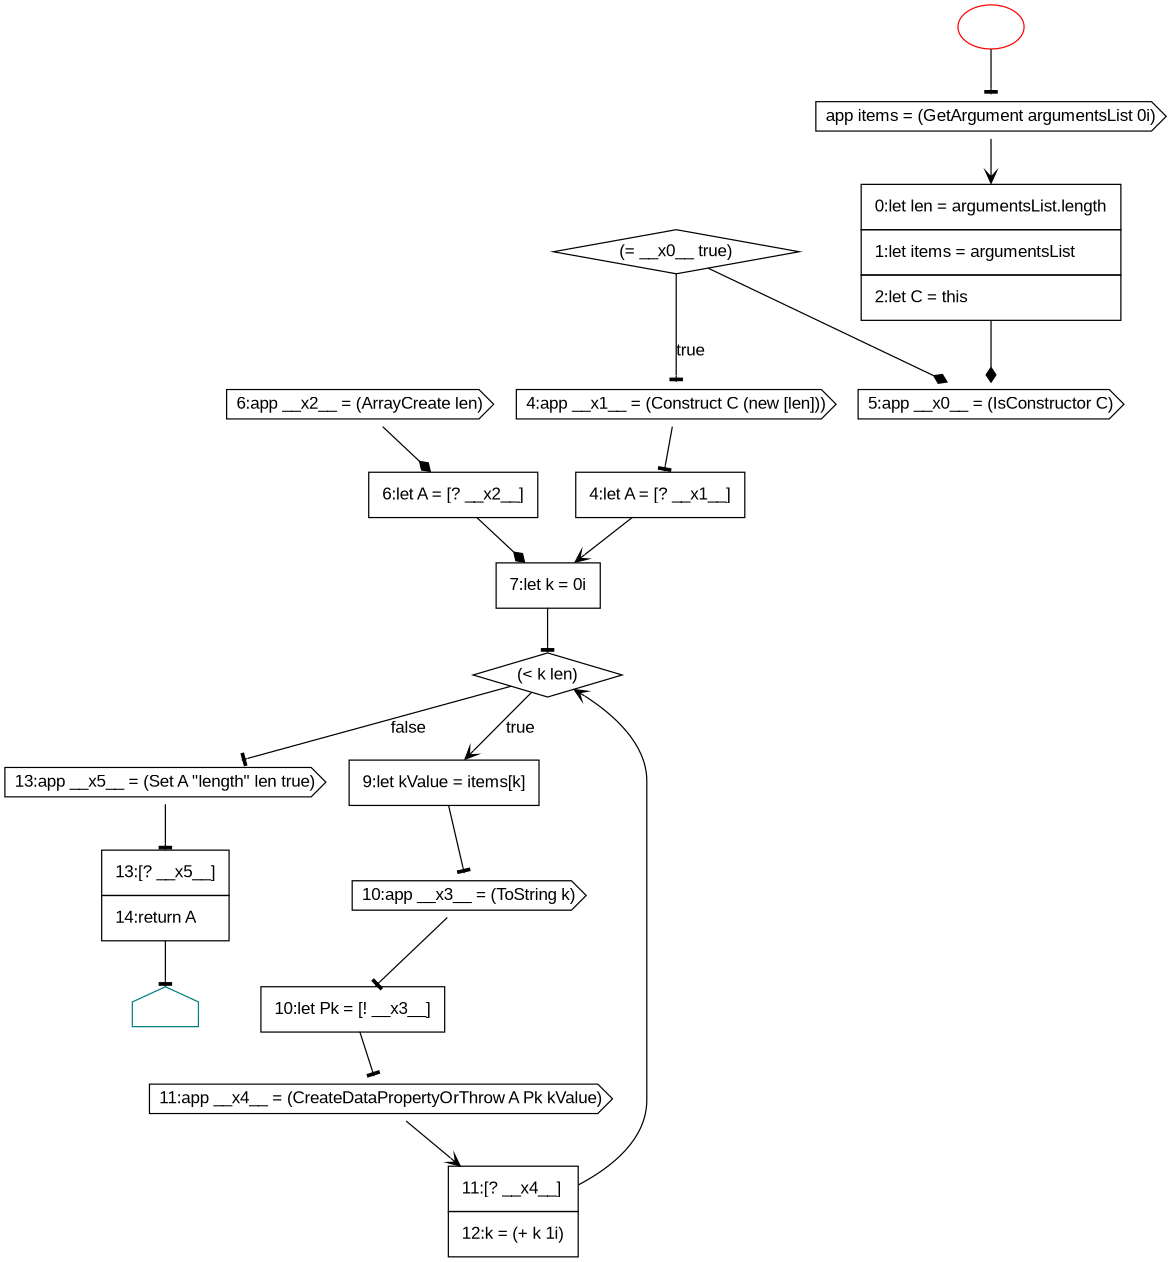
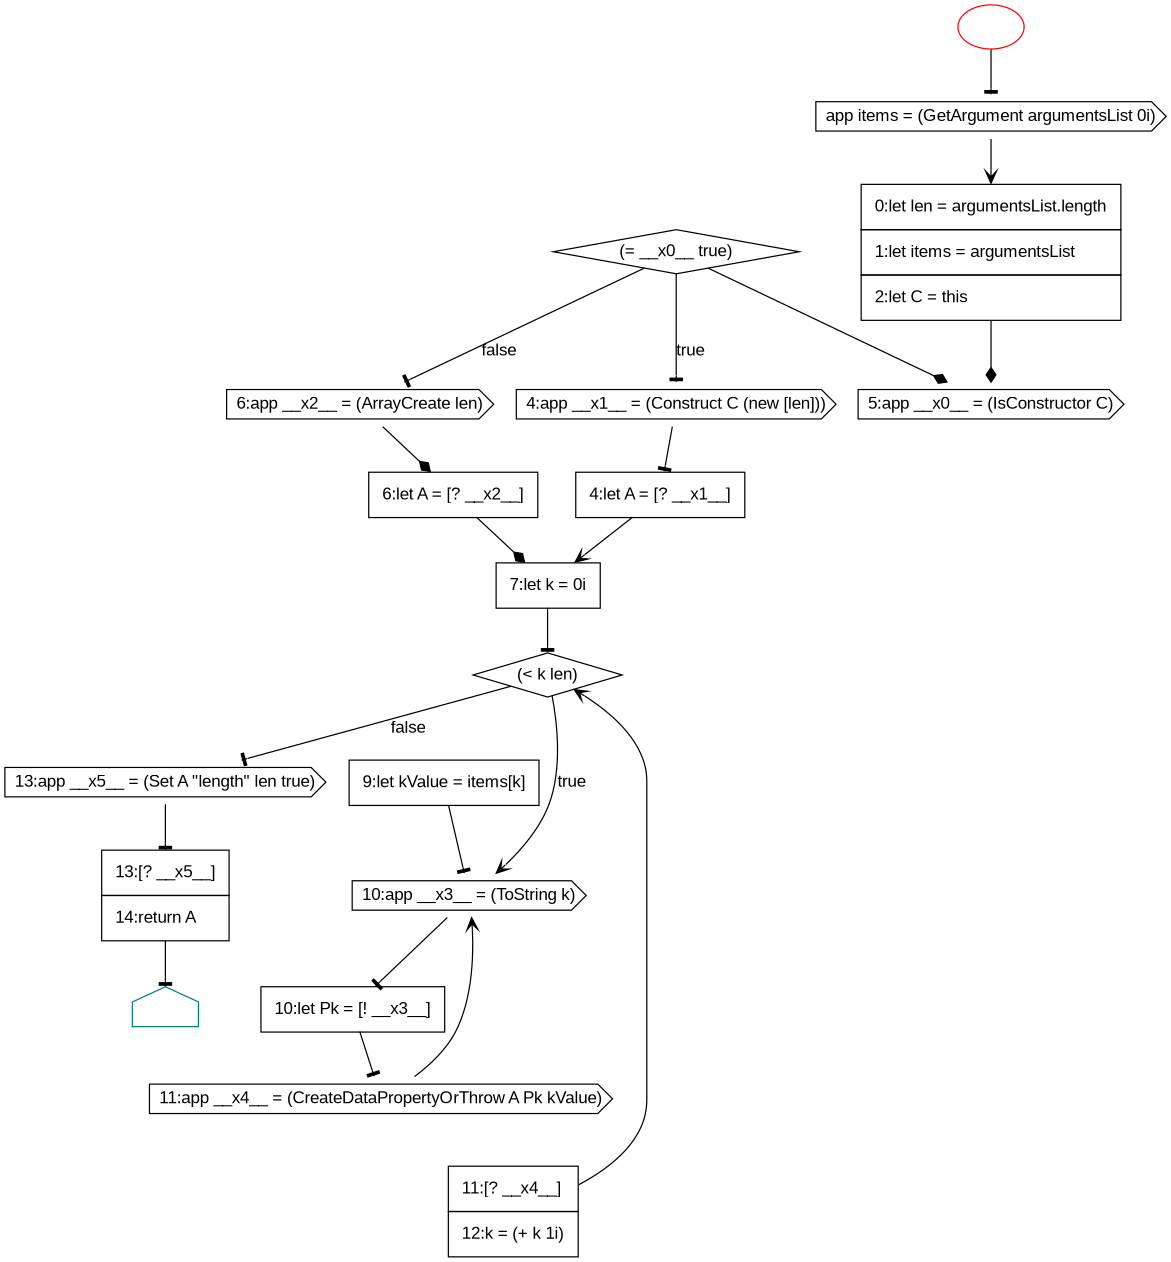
edge "(= __x0__ true)" -> "6:app __x2__ = (ArrayCreate len)": added, label "false"
edge "(< k len)" -> "9:let kValue = items[k]": now "(< k len)" -> "10:app __x3__ = (ToString k)"
edge "11:app __x4__ = (CreateDataPropertyOrThrow A Pk kValue)" -> "11:[? __x4__]": now "11:app __x4__ = (CreateDataPropertyOrThrow A Pk kValue)" -> "10:app __x3__ = (ToString k)"
